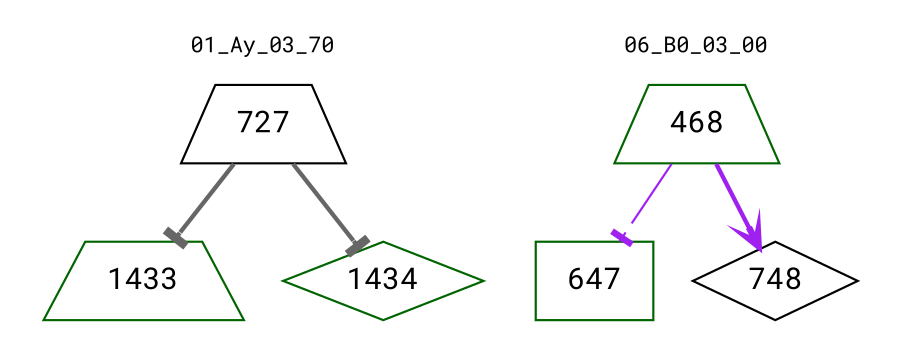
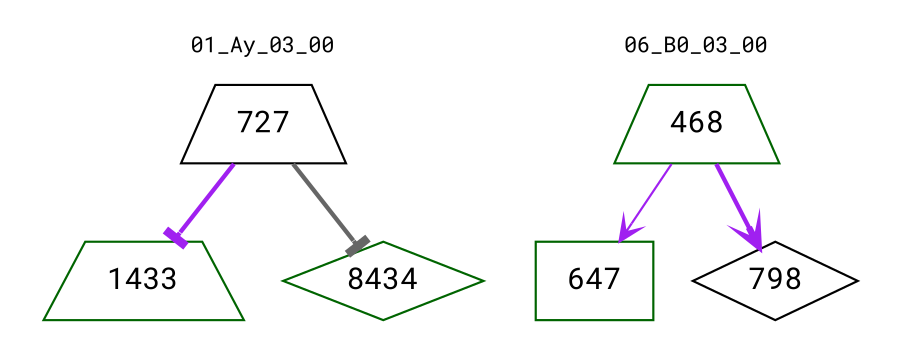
cluster "01_Ay_03_70": label "01_Ay_03_70" -> "01_Ay_03_00"
edge "468" -> "647": arrowhead tee -> vee
edge "727" -> "1433": color gray40 -> purple
node "1434": label "1434" -> "8434"
node "748": label "748" -> "798"
